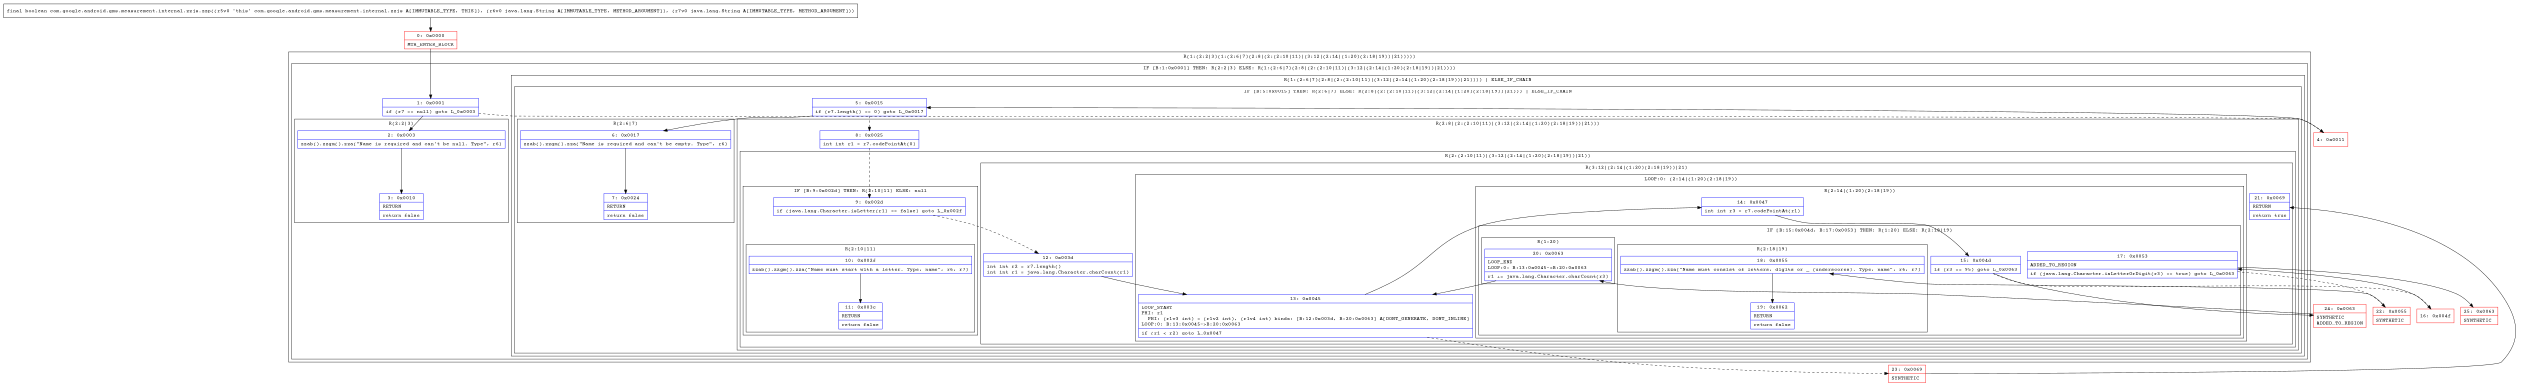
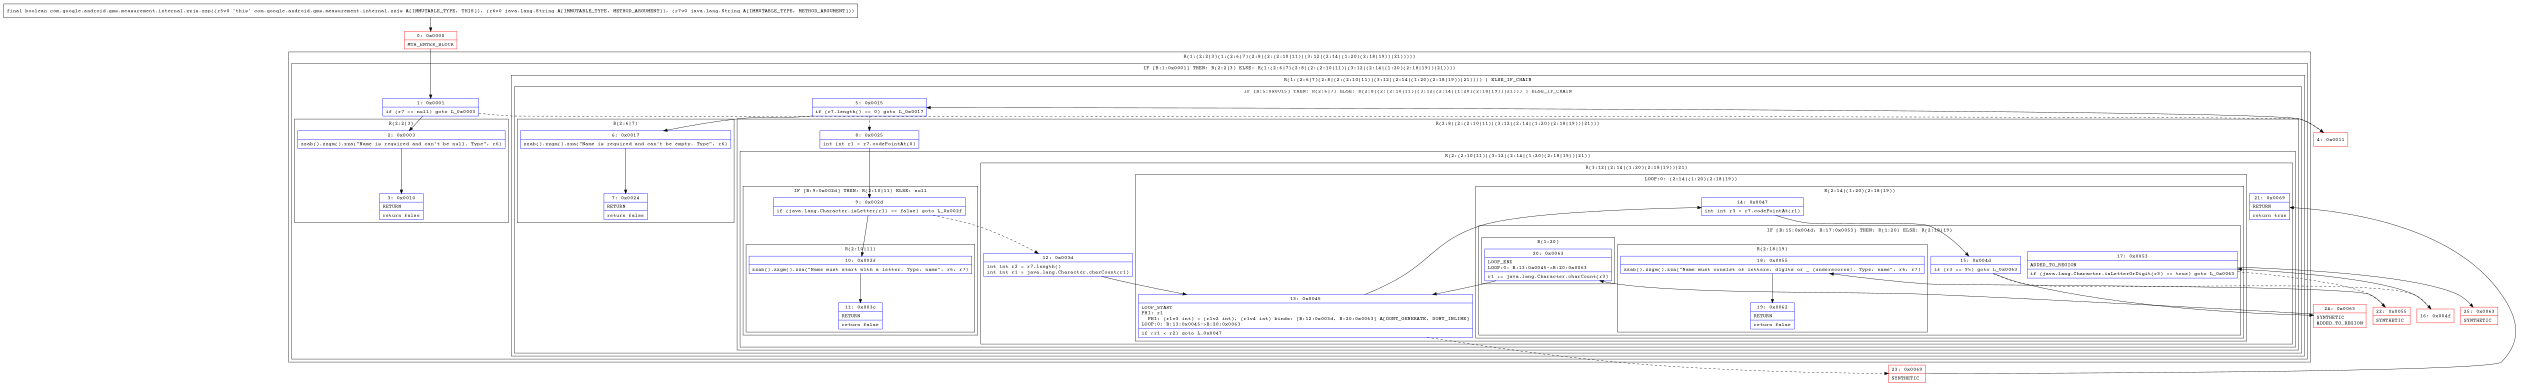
edge "8: 0x0025" -> "9: 0x002d": style dashed -> solid
edge "9: 0x002d" -> "10: 0x002f": added
